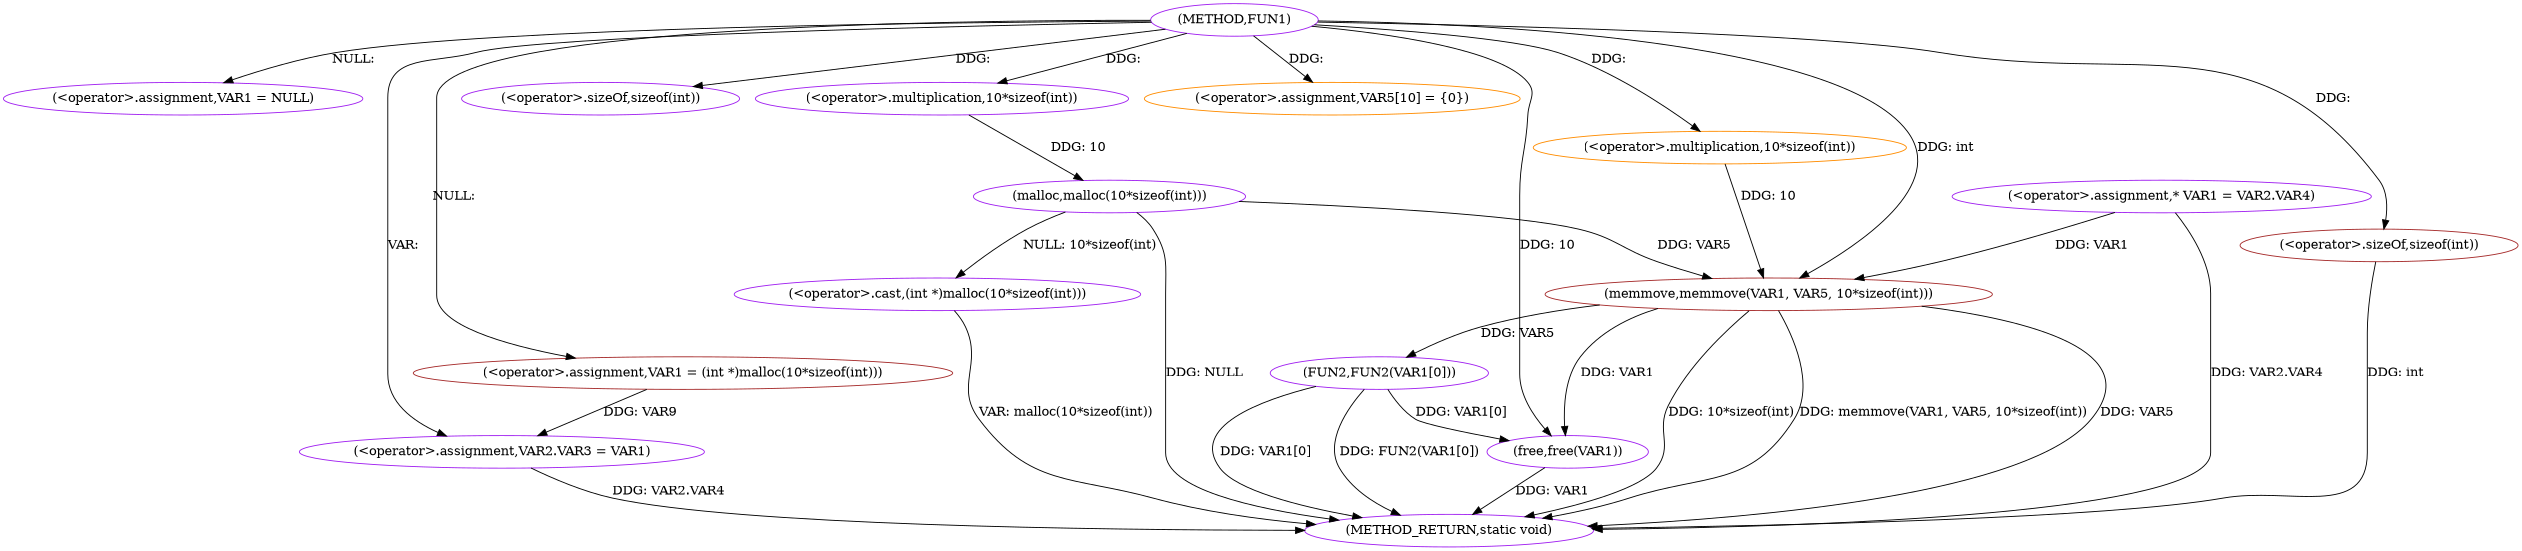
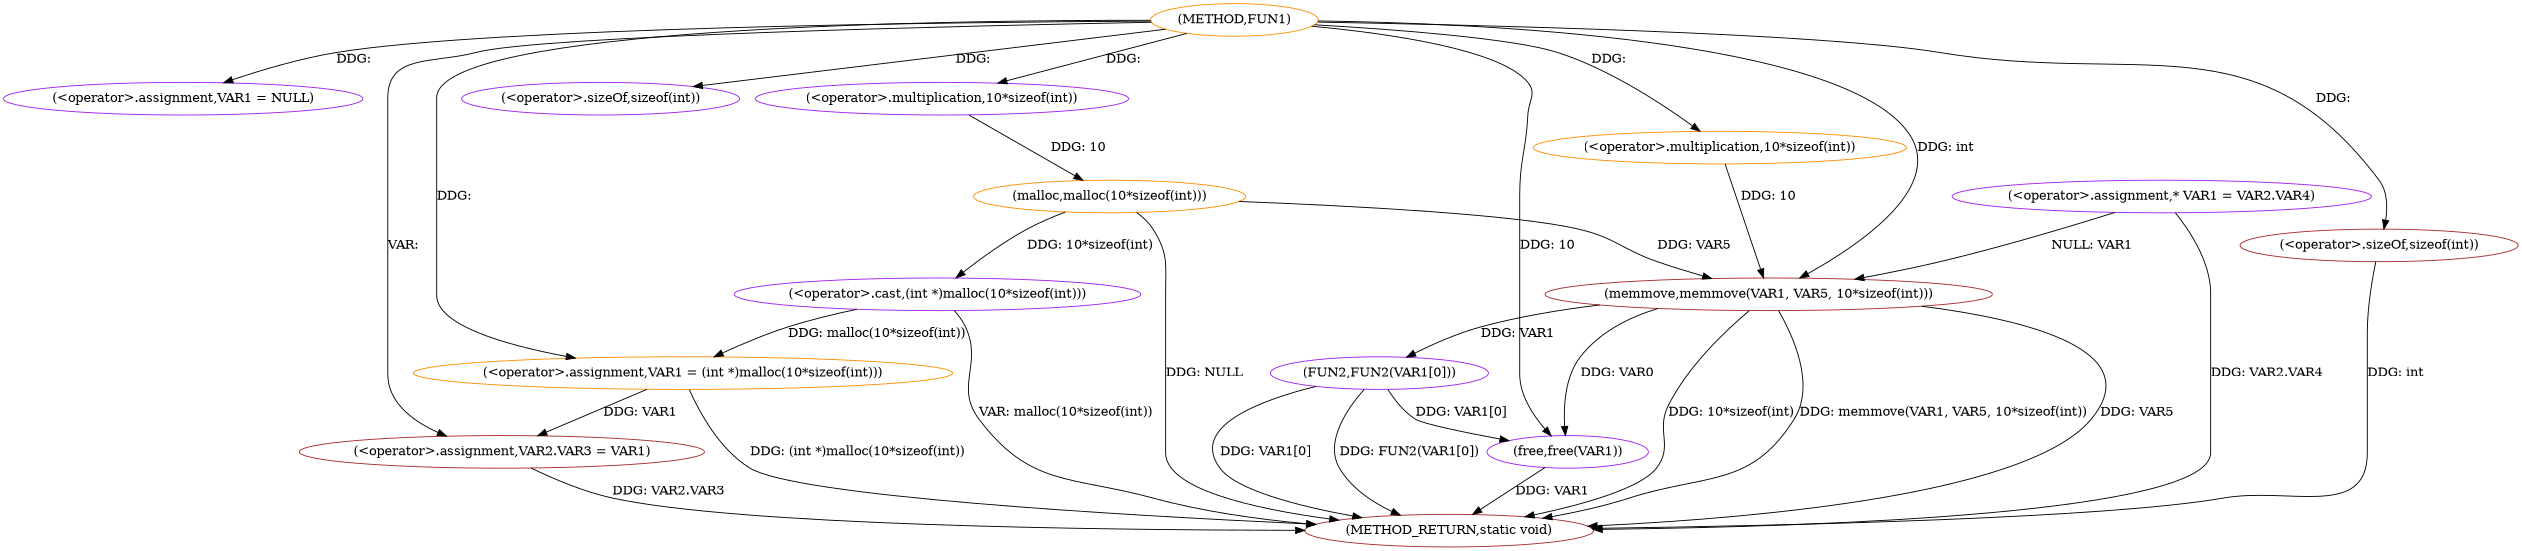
node "(METHOD,FUN1)": color purple -> darkorange
edge "(METHOD,FUN1)" -> "(<operator>.assignment,VAR1 = NULL)": label "NULL: " -> "DDG: "
node "(<operator>.assignment,VAR5[10] = {0})": removed
edge "(METHOD,FUN1)" -> "(<operator>.assignment,VAR1 = (int *)malloc(10*sizeof(int)))": label "NULL: " -> "DDG: "
node "(malloc,malloc(10*sizeof(int)))": color purple -> darkorange
edge "(malloc,malloc(10*sizeof(int)))" -> "(<operator>.cast,(int *)malloc(10*sizeof(int)))": label "NULL: 10*sizeof(int)" -> "DDG: 10*sizeof(int)"
edge "(<operator>.assignment,* VAR1 = VAR2.VAR4)" -> "(memmove,memmove(VAR1, VAR5, 10*sizeof(int)))": label "DDG: VAR1" -> "NULL: VAR1"
edge "(<operator>.cast,(int *)malloc(10*sizeof(int)))" -> "(<operator>.assignment,VAR1 = (int *)malloc(10*sizeof(int)))": added, label "DDG: malloc(10*sizeof(int))"
edge "(memmove,memmove(VAR1, VAR5, 10*sizeof(int)))" -> "(FUN2,FUN2(VAR1[0]))": label "DDG: VAR5" -> "DDG: VAR1"
node "(<operator>.assignment,VAR1 = (int *)malloc(10*sizeof(int)))": color brown -> darkorange
edge "(memmove,memmove(VAR1, VAR5, 10*sizeof(int)))" -> "(free,free(VAR1))": label "DDG: VAR1" -> "DDG: VAR0"
edge "(<operator>.assignment,VAR1 = (int *)malloc(10*sizeof(int)))" -> "(<operator>.assignment,VAR2.VAR3 = VAR1)": label "DDG: VAR9" -> "DDG: VAR1"
node "(<operator>.assignment,VAR2.VAR3 = VAR1)": color purple -> brown
edge "(<operator>.assignment,VAR2.VAR3 = VAR1)" -> "(METHOD_RETURN,static void)": label "DDG: VAR2.VAR4" -> "DDG: VAR2.VAR3"
edge "(<operator>.assignment,VAR1 = (int *)malloc(10*sizeof(int)))" -> "(METHOD_RETURN,static void)": added, label "DDG: (int *)malloc(10*sizeof(int))"
node "(METHOD_RETURN,static void)": color purple -> brown
